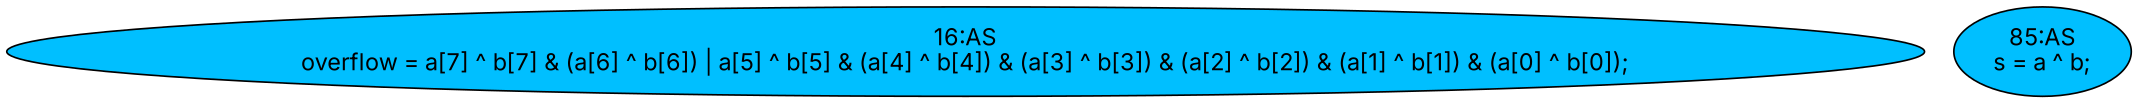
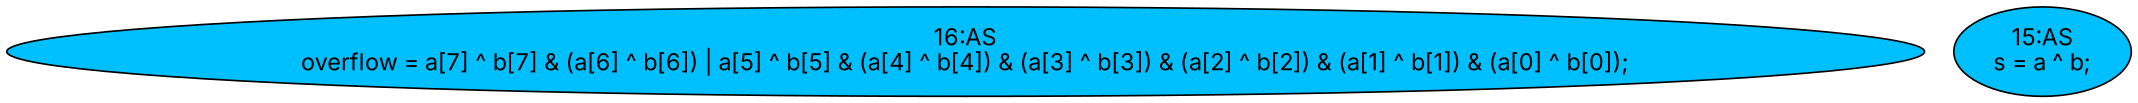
node "85:AS s = a ^ b;": label "85:AS s = a ^ b;" -> "15:AS s = a ^ b;"
